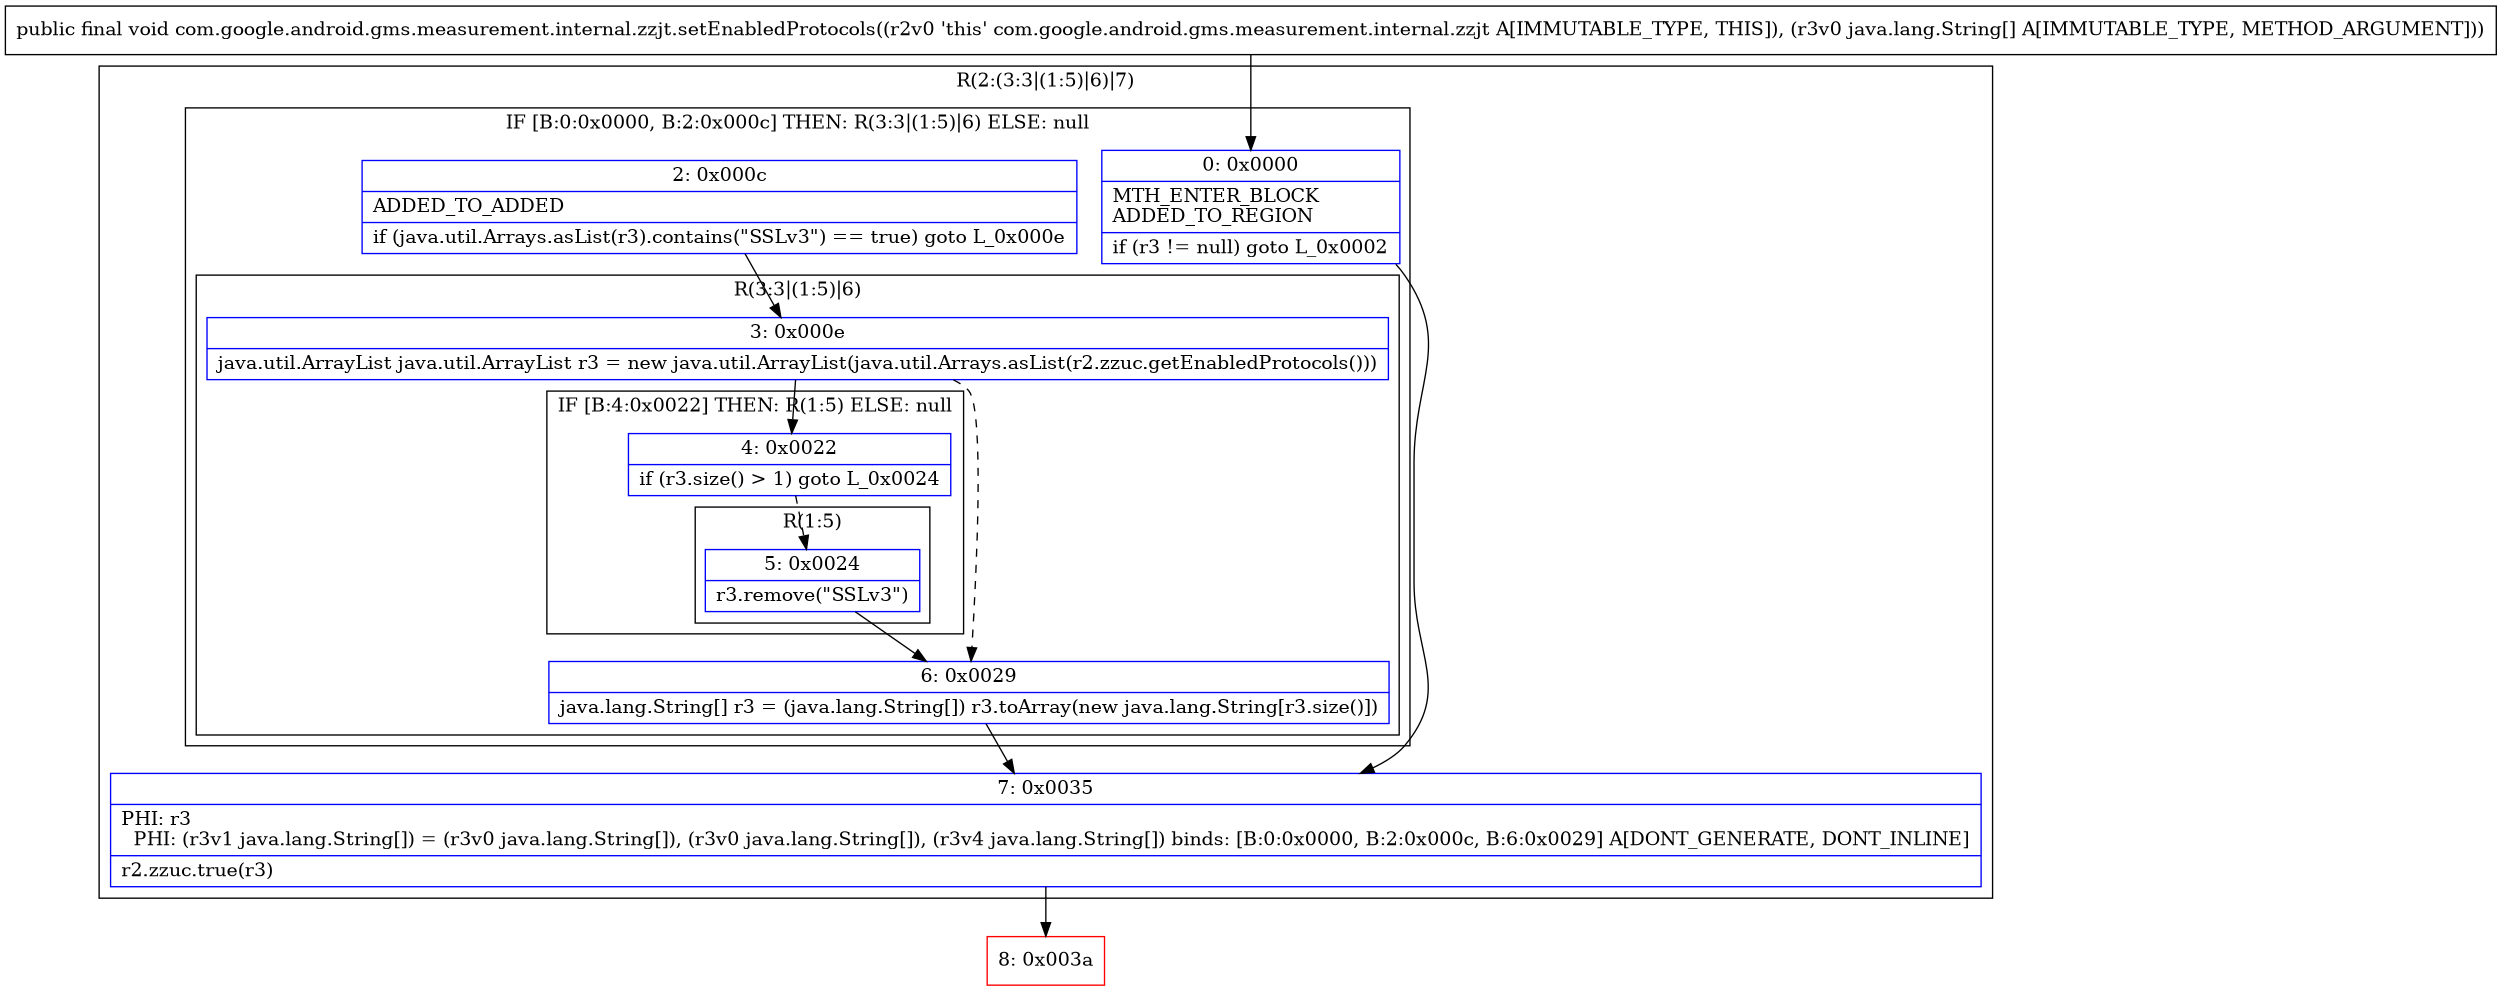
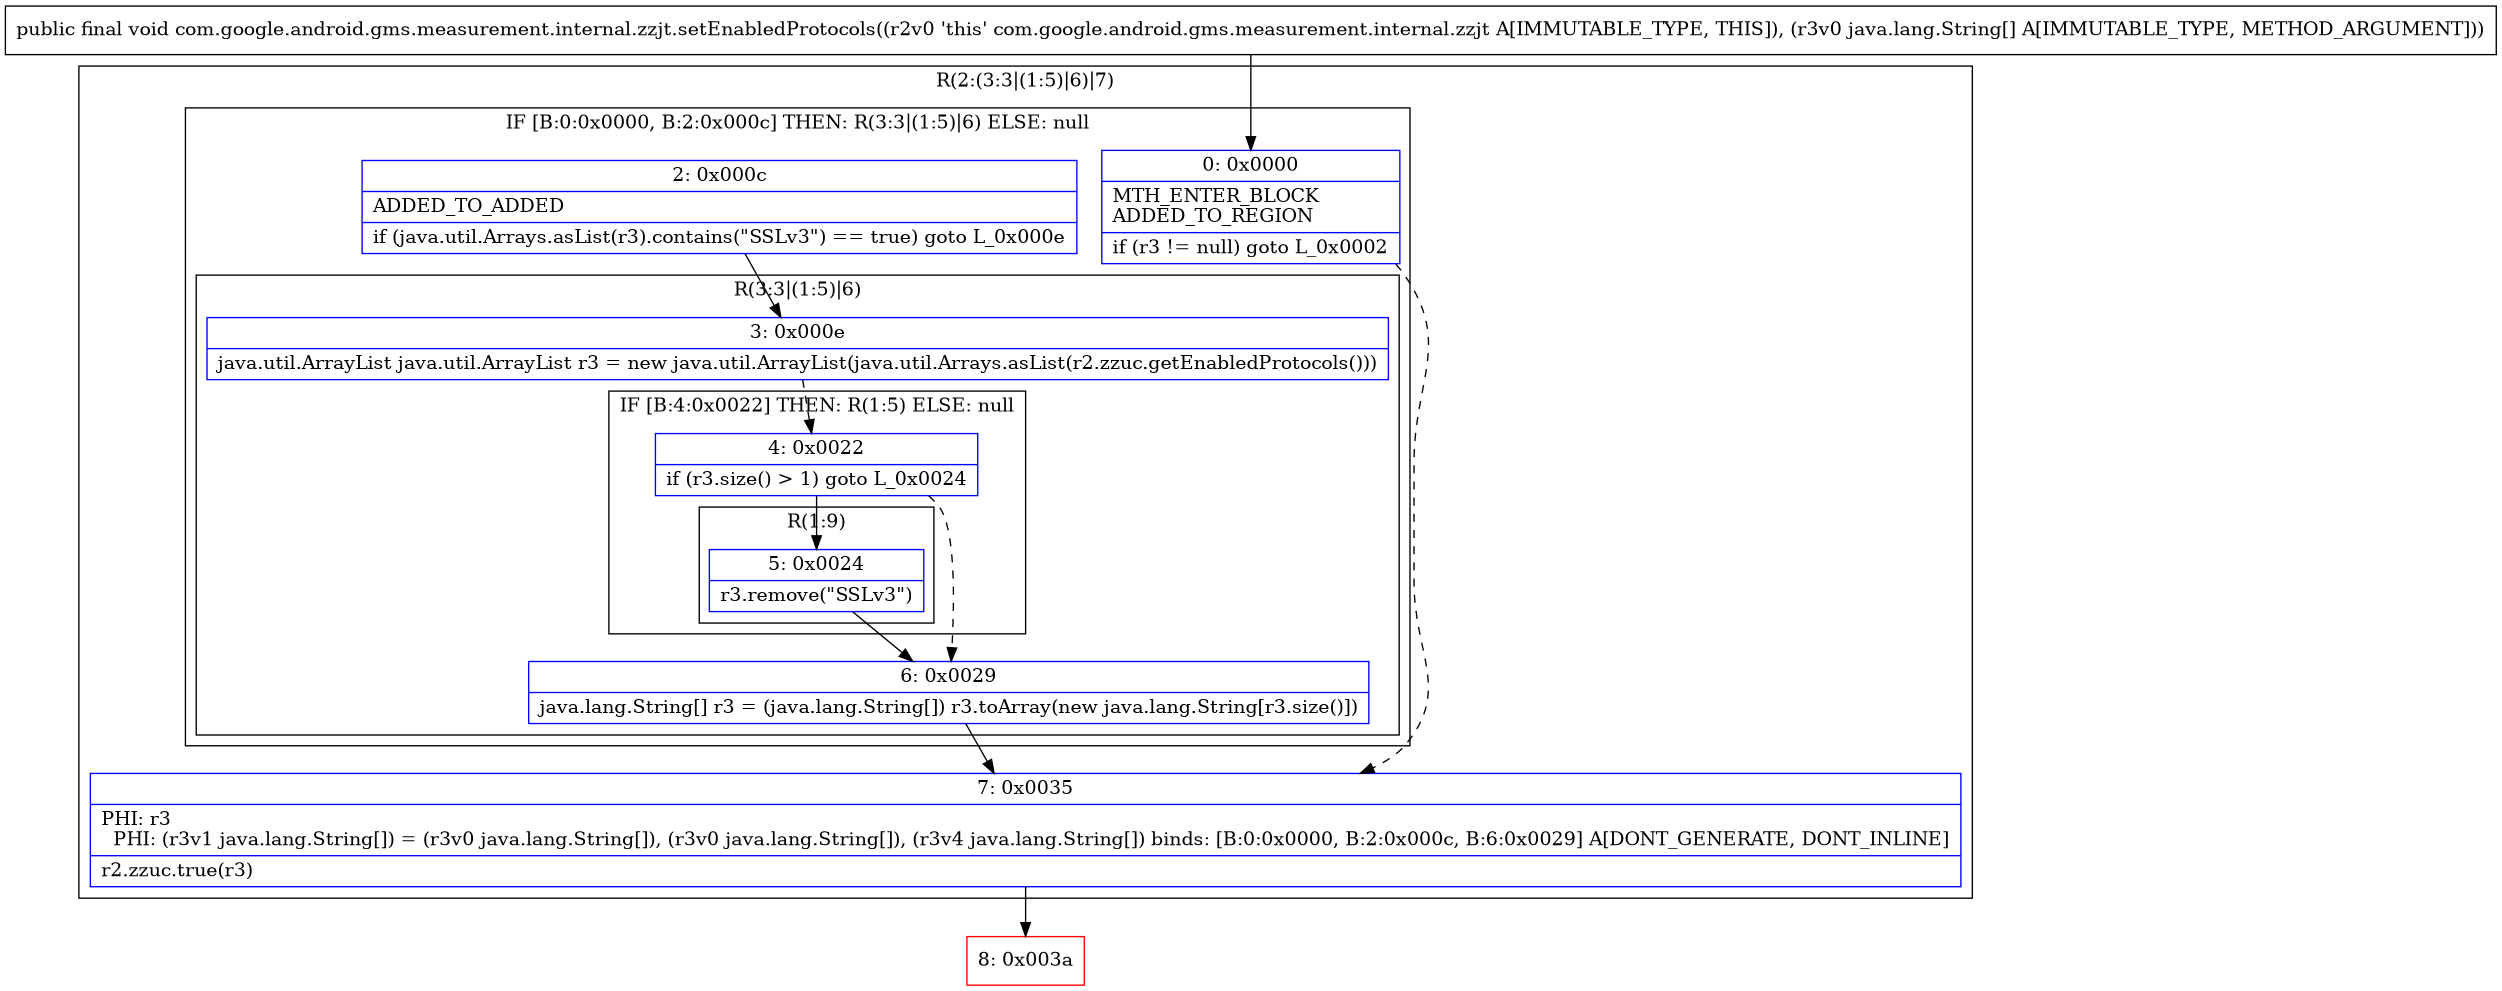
edge "3: 0x000e" -> "4: 0x0022": style solid -> dashed
edge "0: 0x0000" -> "7: 0x0035": style solid -> dashed
edge "3: 0x000e" -> "6: 0x0029": now "4: 0x0022" -> "6: 0x0029"
edge "4: 0x0022" -> "5: 0x0024": style dashed -> solid
cluster "R(1:5)": label "R(1:5)" -> "R(1:9)"
